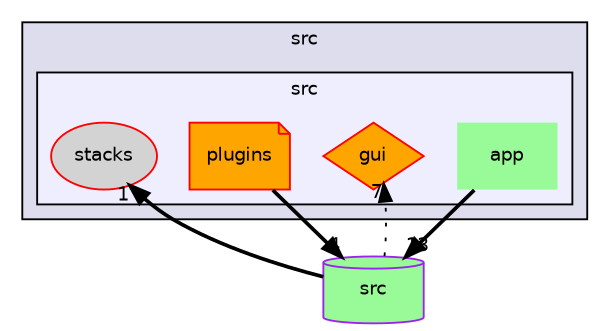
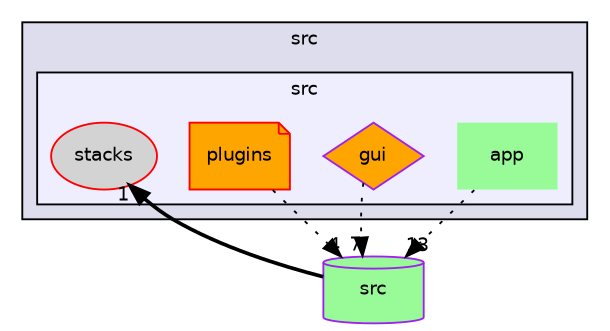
node "gui": color red -> purple
edge "plugins" -> "src": style bold -> dotted
edge "app" -> "src": style bold -> dotted
edge "src" -> "gui": reversed
